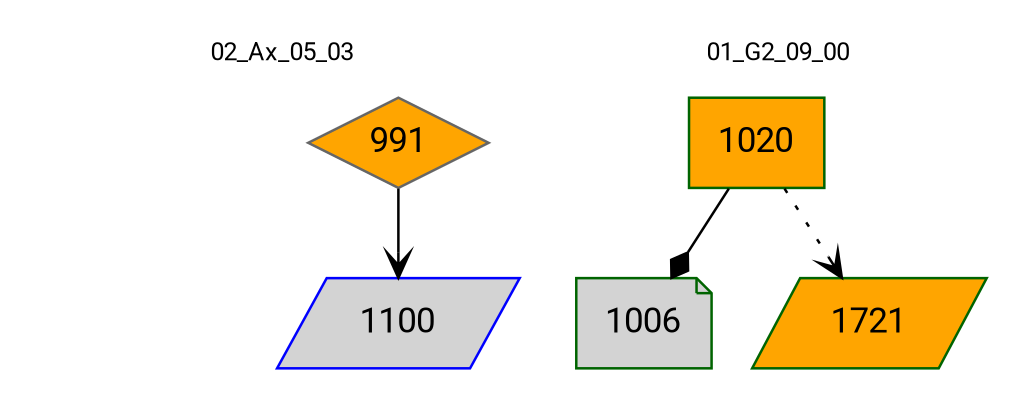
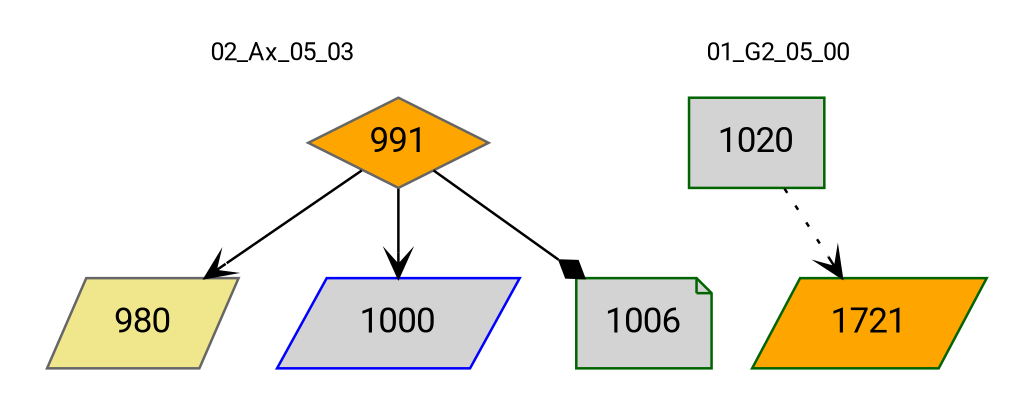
cluster "01_G2_09_00": label "01_G2_09_00" -> "01_G2_05_00"
node "1020": fillcolor orange -> lightgrey
edge "1020" -> "1006": now "991" -> "1006"
node "980": added
node "1100": label "1100" -> "1000"
